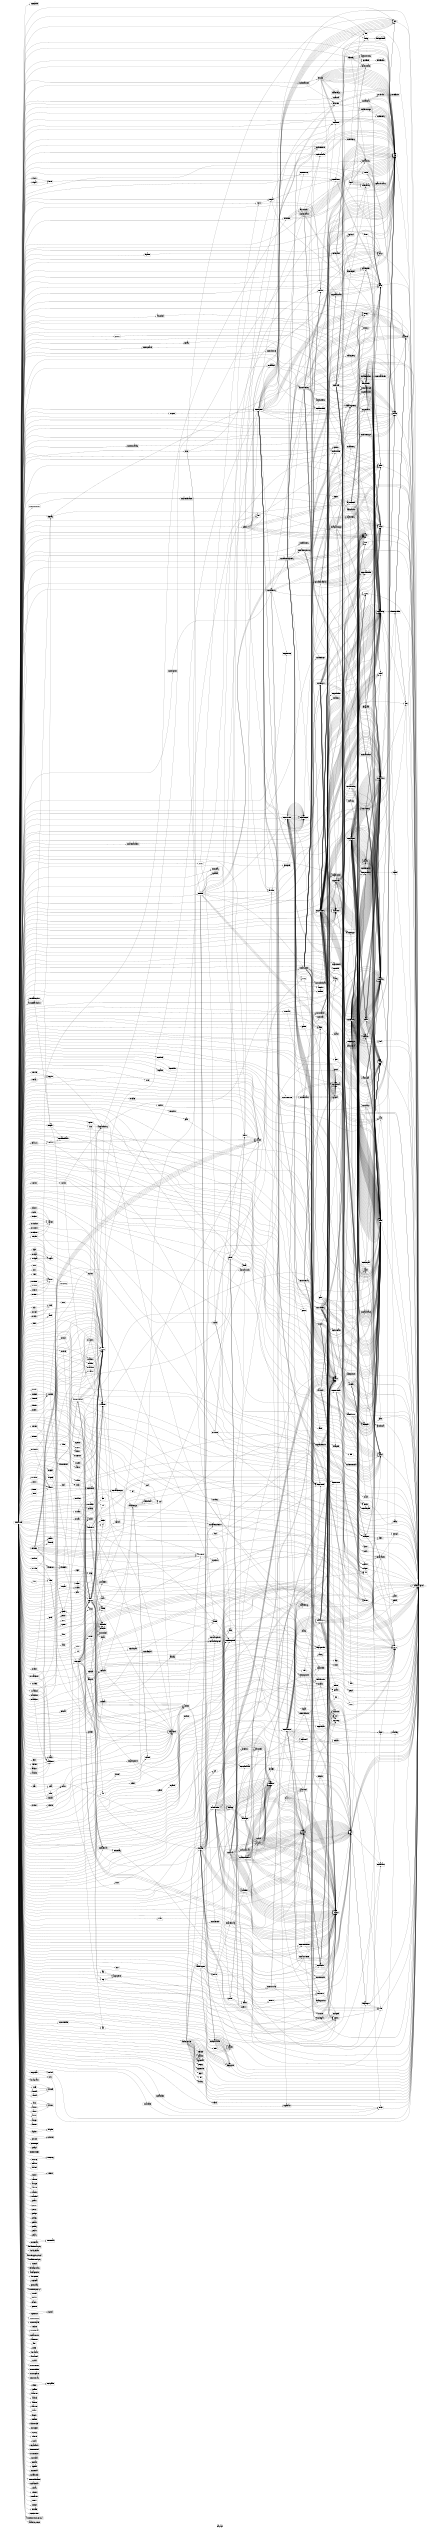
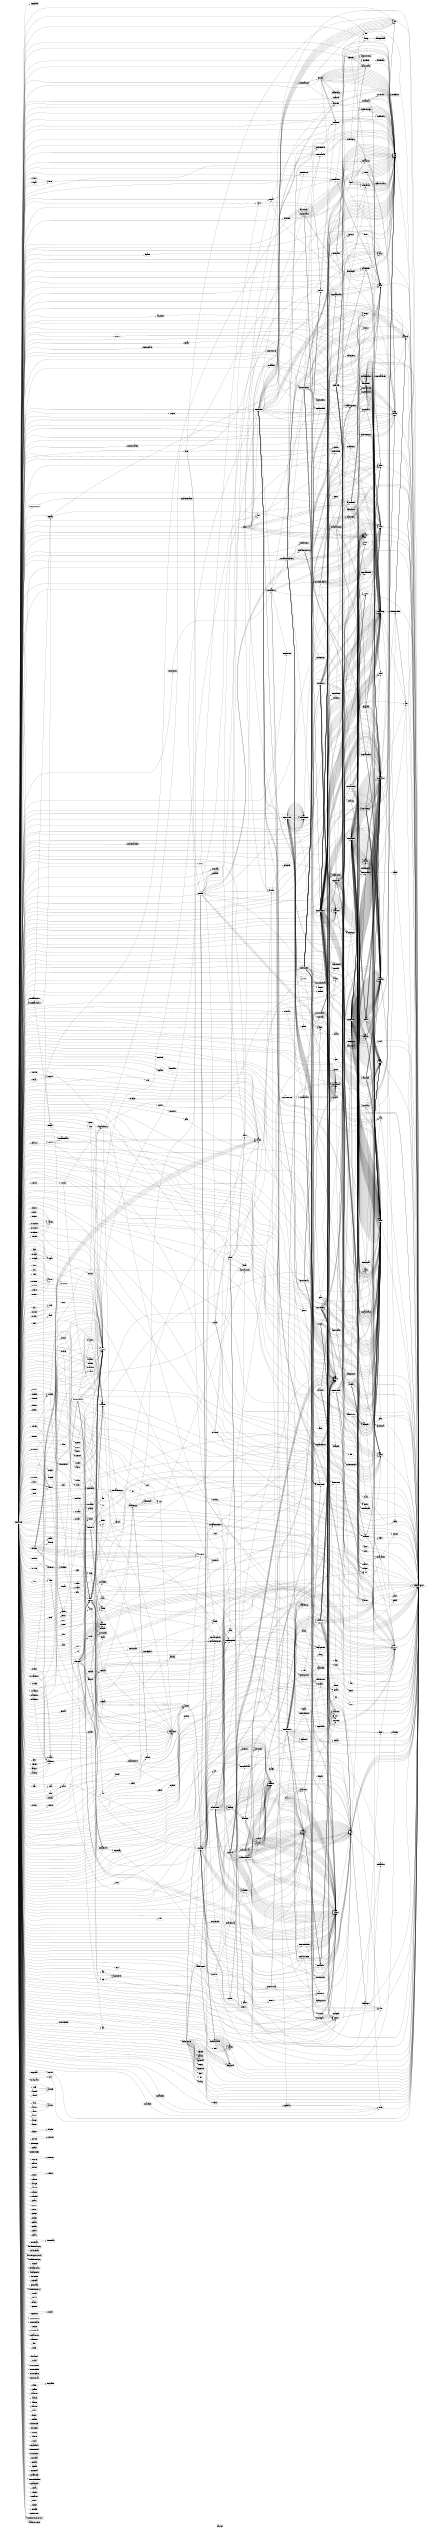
node "llvm.va_start": removed
